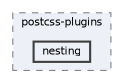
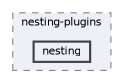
cluster "postcss-plugins": label "postcss-plugins" -> "nesting-plugins"
